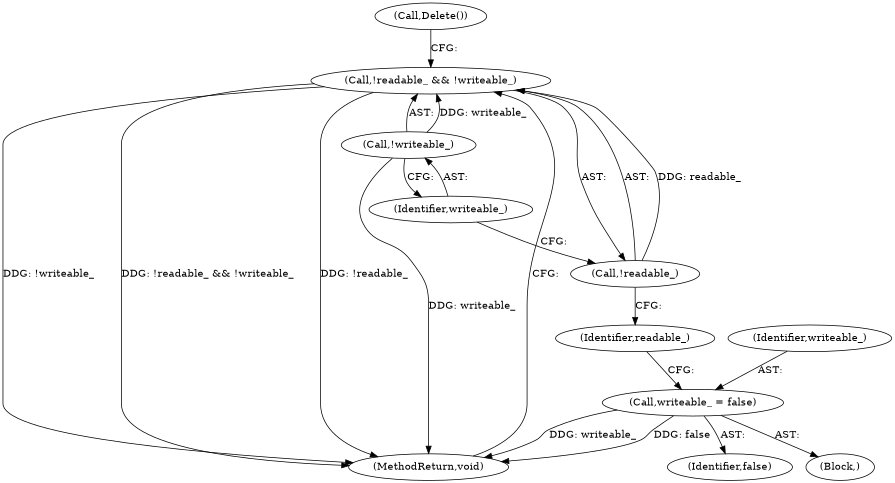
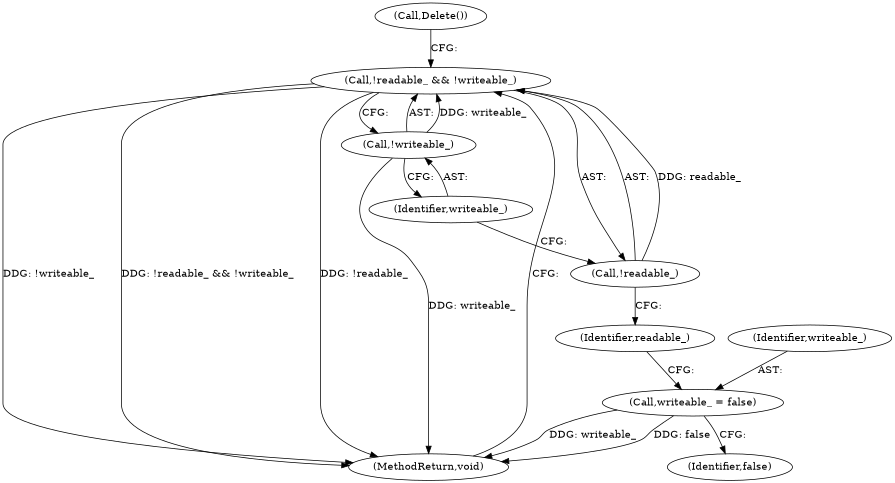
edge "(Call,!readable_ && !writeable_)" -> "(Call,!writeable_)": added, label "CFG:"
edge "(Call,writeable_ = false)" -> "(Identifier,false)": label "AST: " -> "CFG: "
node "(Block,)": removed
